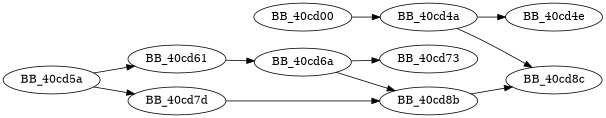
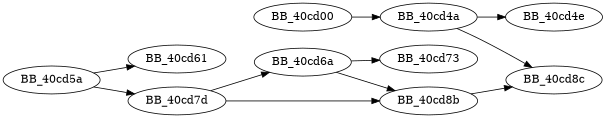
edge "BB_40cd61" -> "BB_40cd6a": now "BB_40cd7d" -> "BB_40cd6a"
